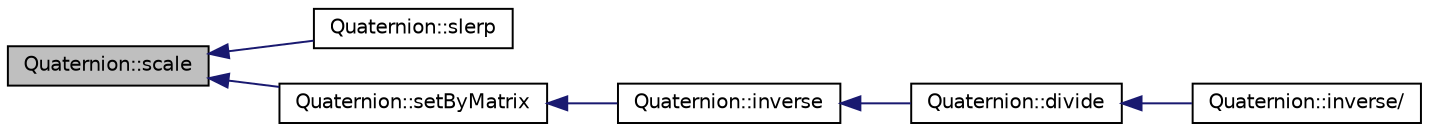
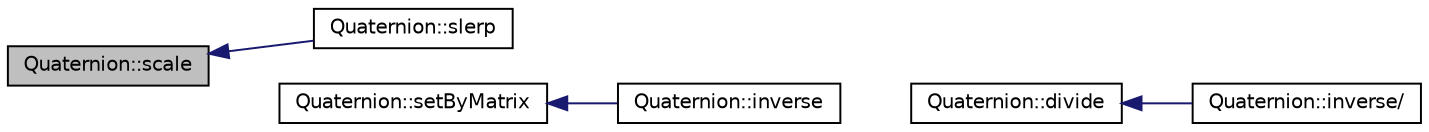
edge "Quaternion::setByMatrix" -> "Quaternion::scale": removed
edge "Quaternion::divide" -> "Quaternion::inverse": removed
